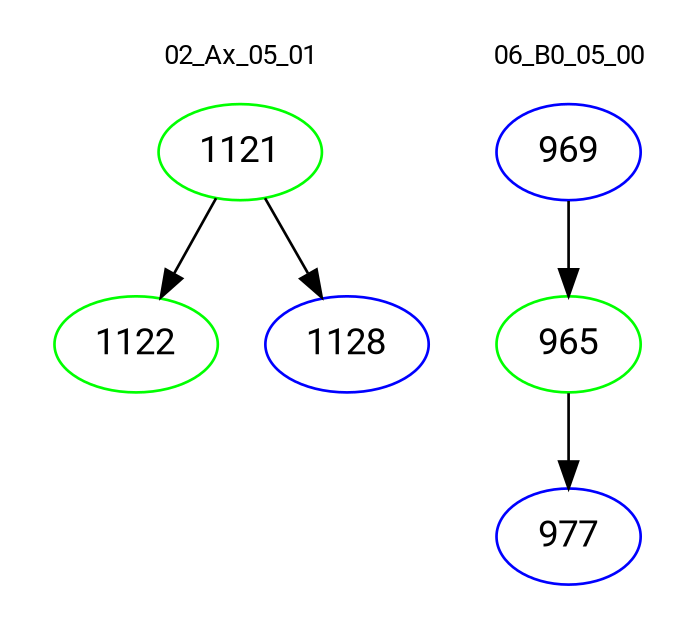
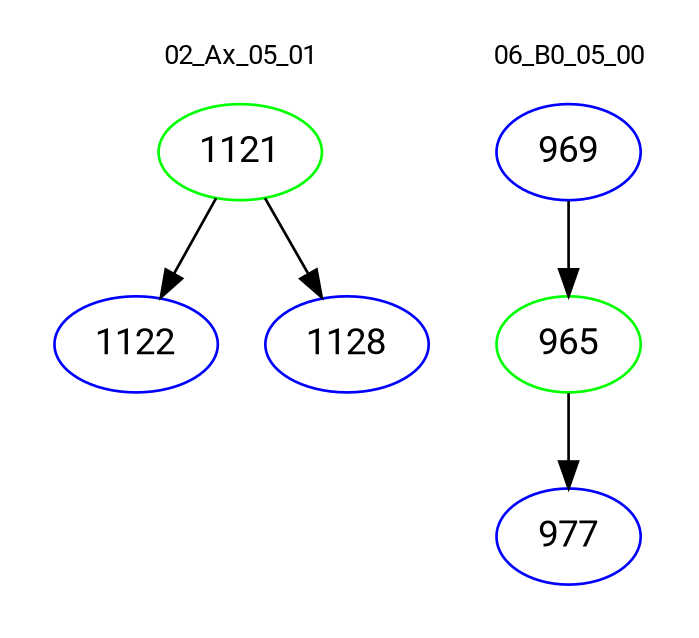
node "1122": color green -> blue
